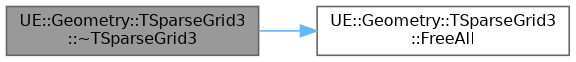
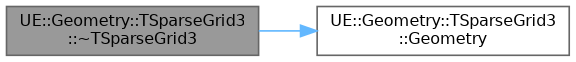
node "UE::Geometry::TSparseGrid3 ::FreeAll": label "UE::Geometry::TSparseGrid3 ::FreeAll" -> "UE::Geometry::TSparseGrid3 ::Geometry"
